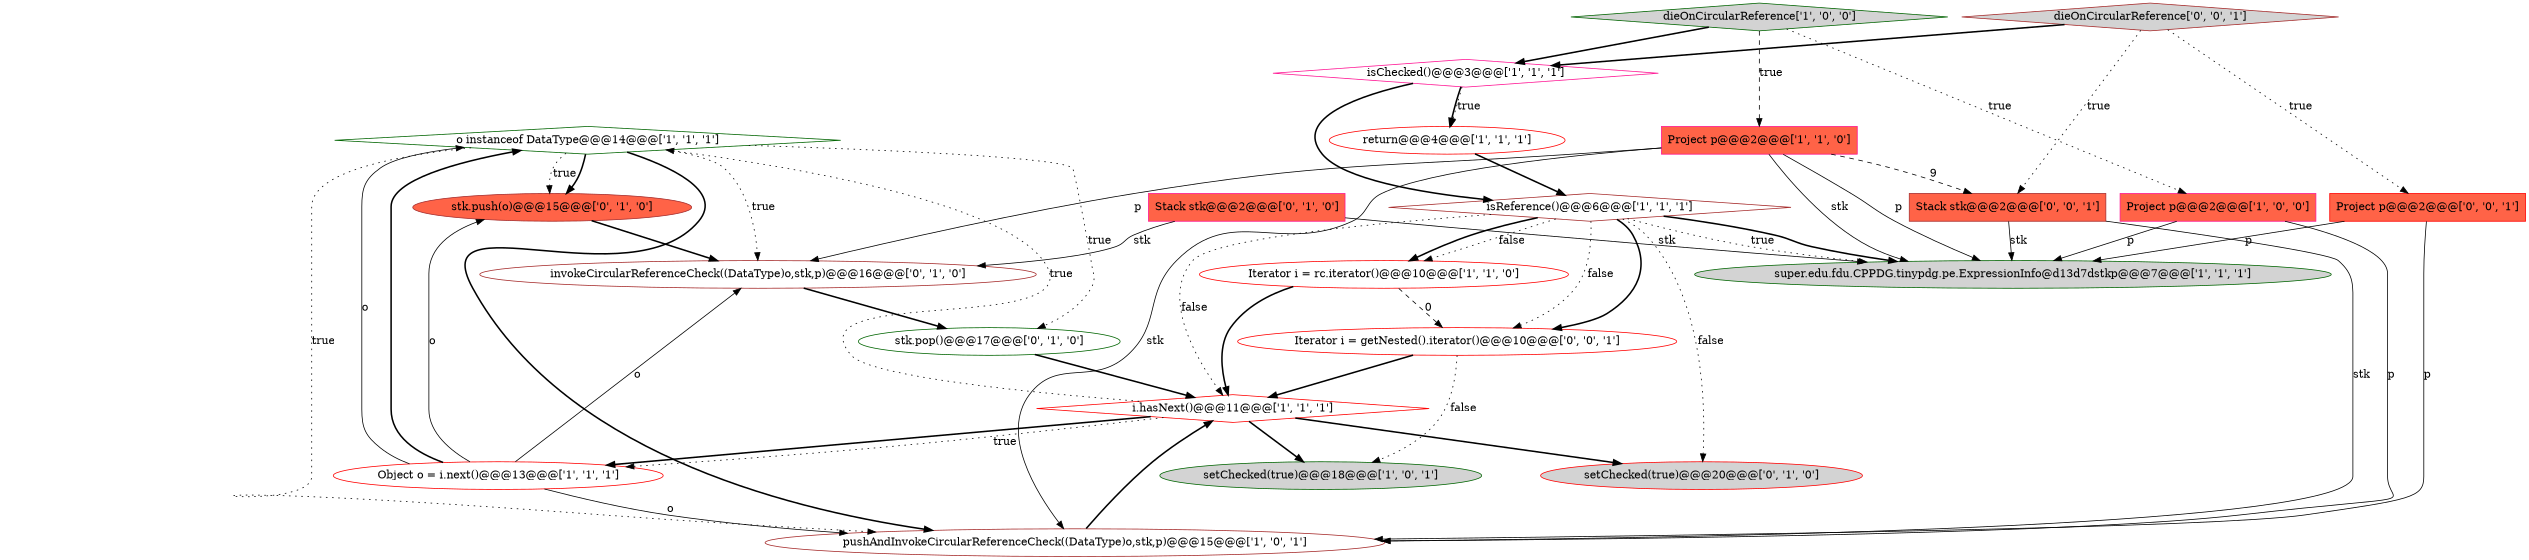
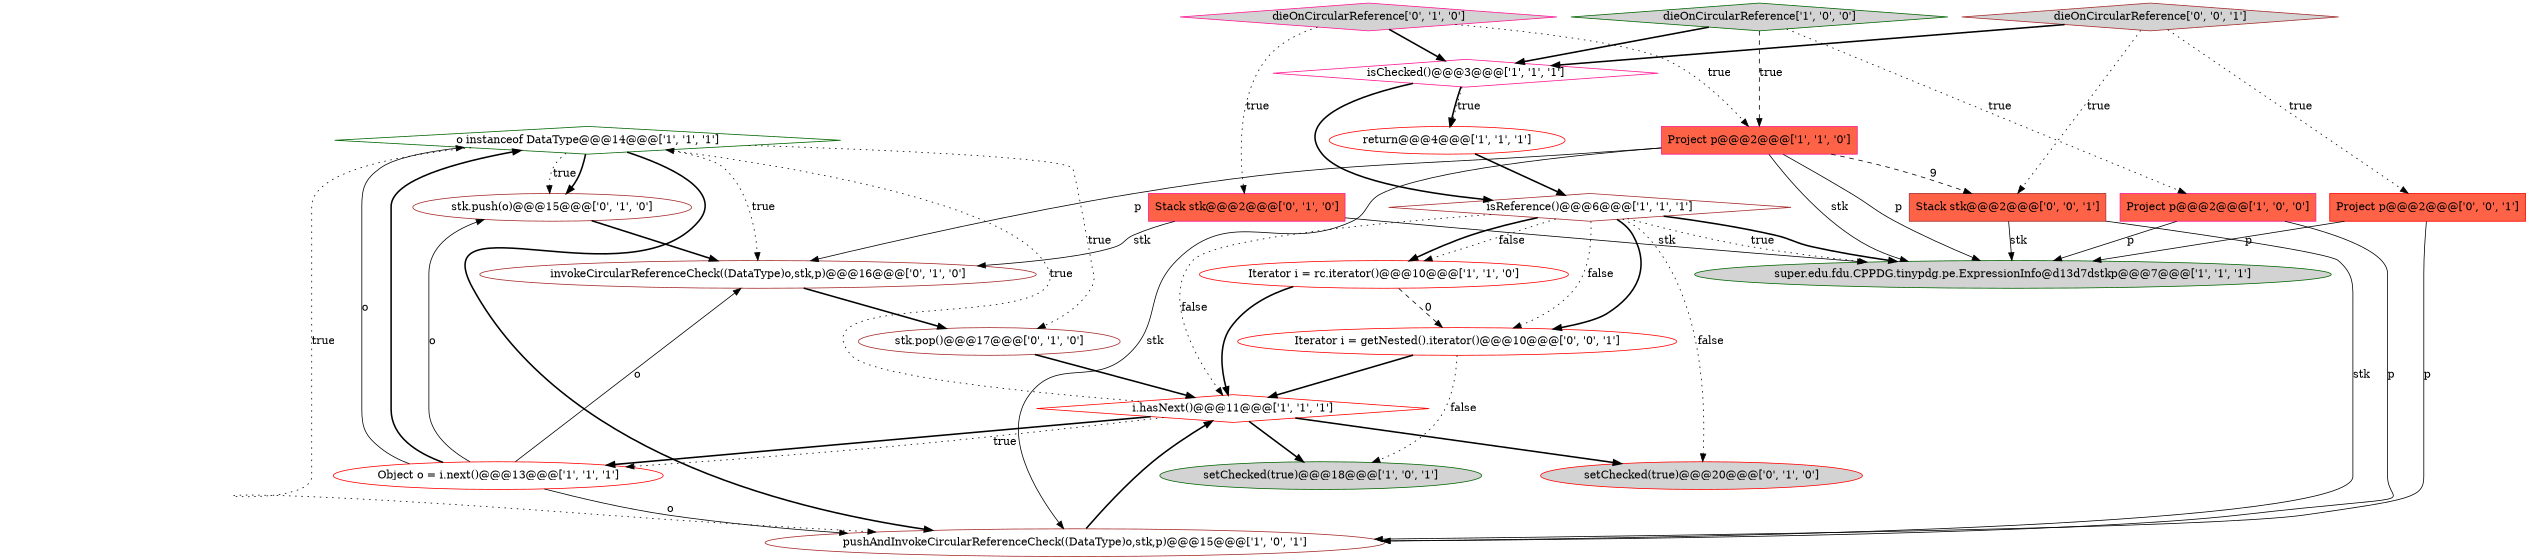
node "dieOnCircularReference['0', '1', '0']": added
node "stk.push(o)@@@15@@@['0', '1', '0']": fillcolor tomato -> white
node "stk.pop()@@@17@@@['0', '1', '0']": color darkgreen -> brown
